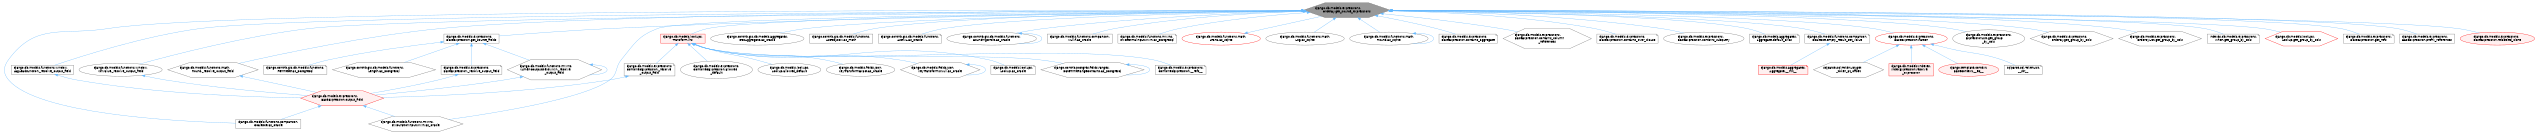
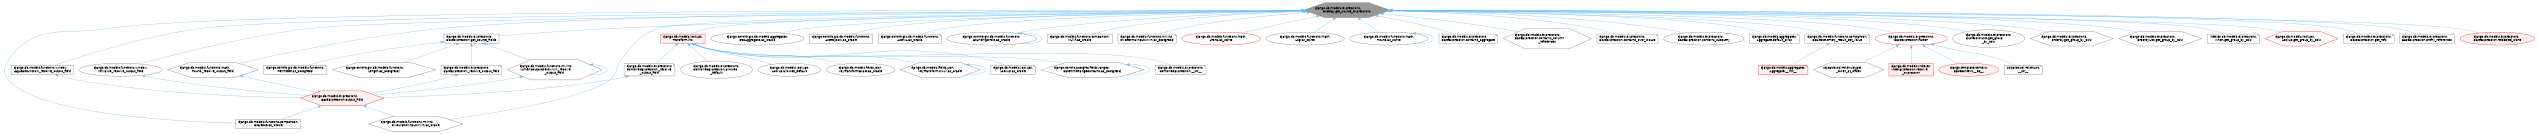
edge "django.db.models.expressions. OrderBy.get_source_expressions" -> "django.db.models.functions.math. ATan2.as_sqlite": reversed
node "django.contrib.gis.db.models.functions. AsGeoJSON.as_math": label "django.contrib.gis.db.models.functions. AsGeoJSON.as_math" -> "django.contrib.gis.db.models.functions. AsGeoJSON.as_oracle"
node "django.db.models.expressions. CombinedExpression.__refs__": label "django.db.models.expressions. CombinedExpression.__refs__" -> "django.db.models.expressions. CombinedExpression.__str__"
